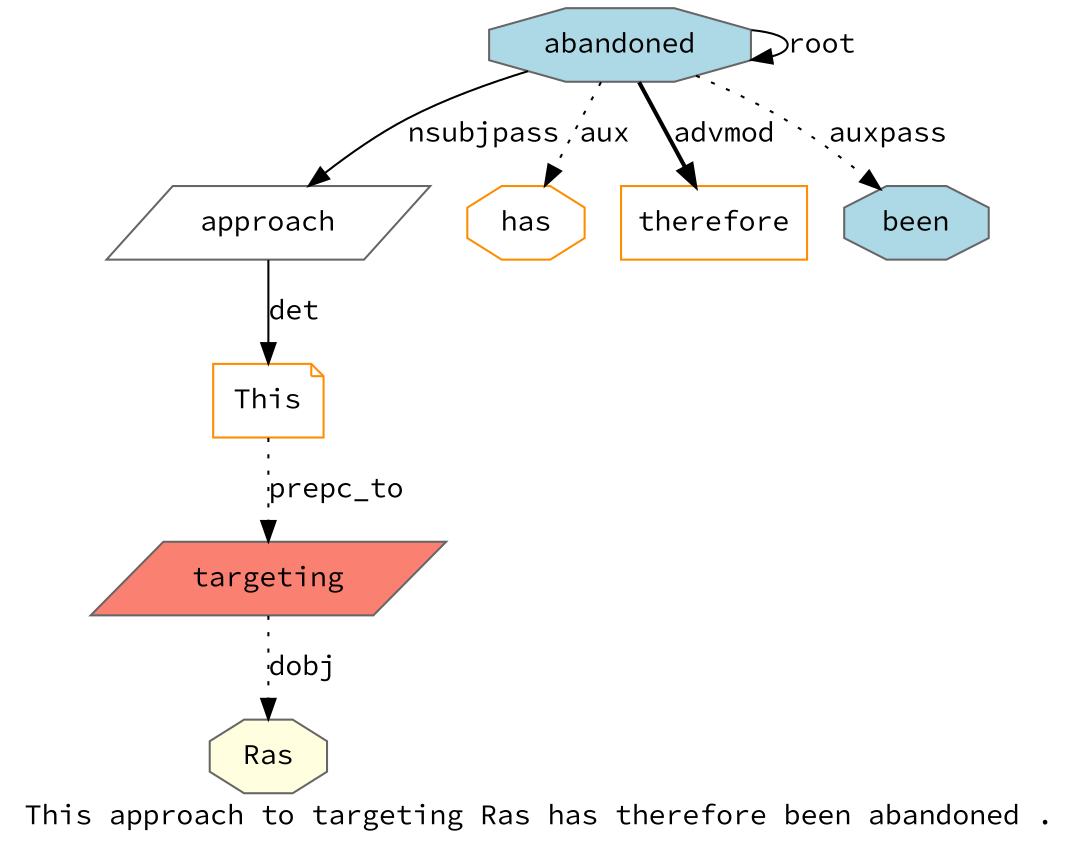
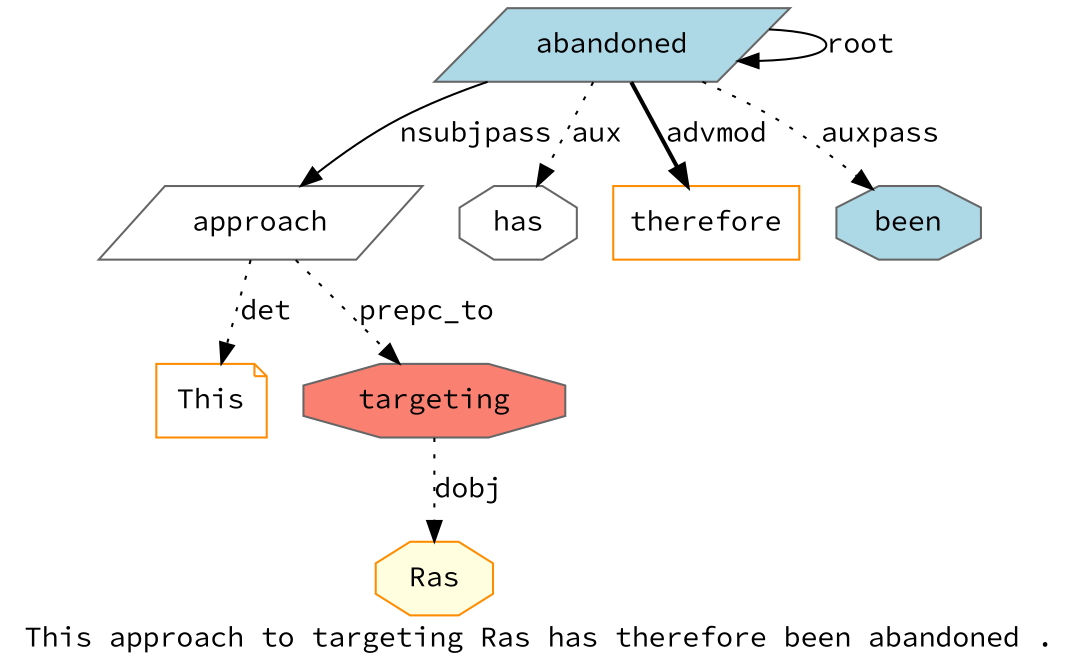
node "abandoned": shape octagon -> parallelogram
node "has": color darkorange -> gray40
edge "approach" -> "This": style solid -> dotted
edge "This" -> "targeting": now "approach" -> "targeting"
node "targeting": shape parallelogram -> octagon
node "Ras": color gray40 -> darkorange
